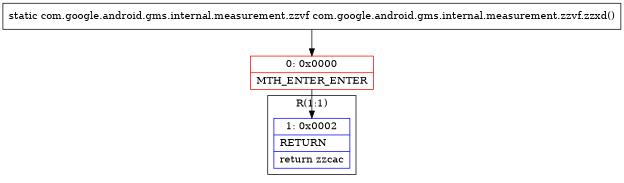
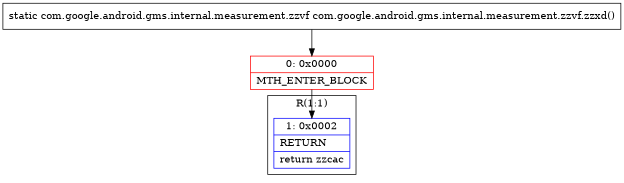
node "0: 0x0000": text "MTH_ENTER_ENTER" -> "MTH_ENTER_BLOCK"
